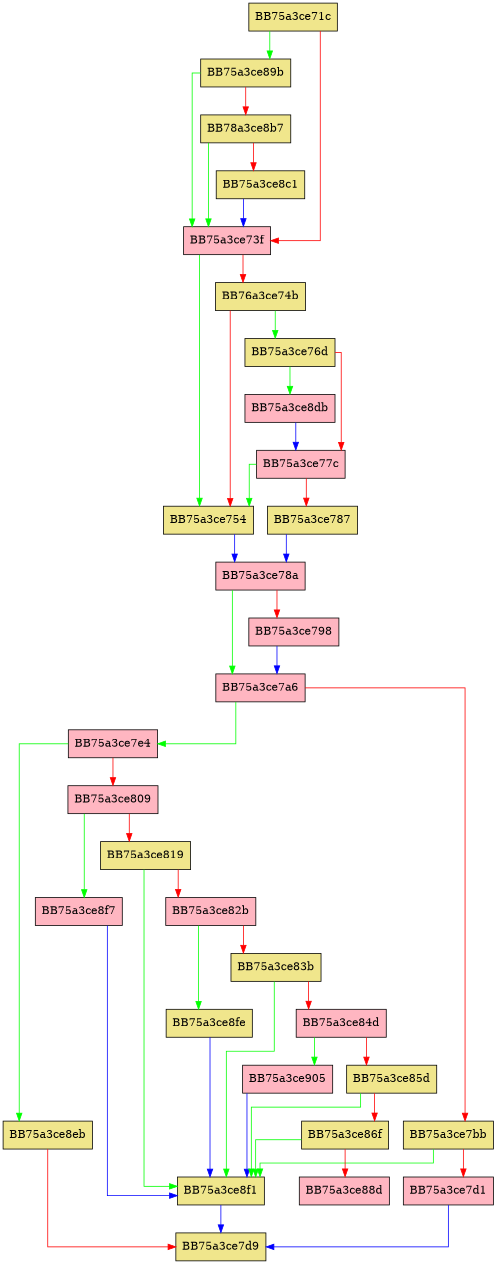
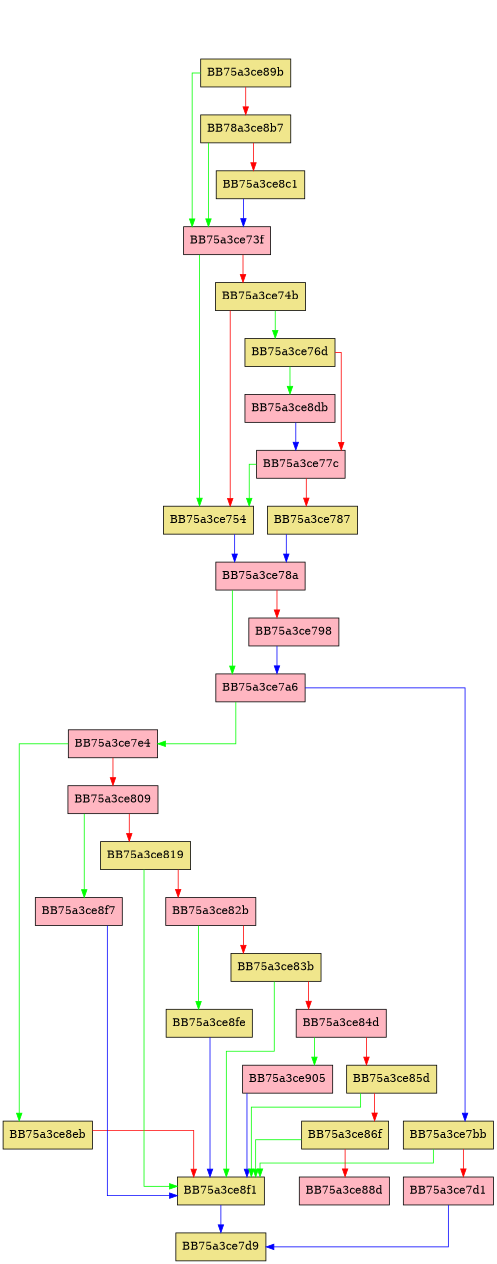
node "BB75a3ce71c": removed
node "BB76a3ce74b": label "BB76a3ce74b" -> "BB75a3ce74b"
edge "BB75a3ce7a6" -> "BB75a3ce7bb": color red -> blue
edge "BB75a3ce8eb" -> "BB75a3ce7d9": now "BB75a3ce8eb" -> "BB75a3ce8f1"
